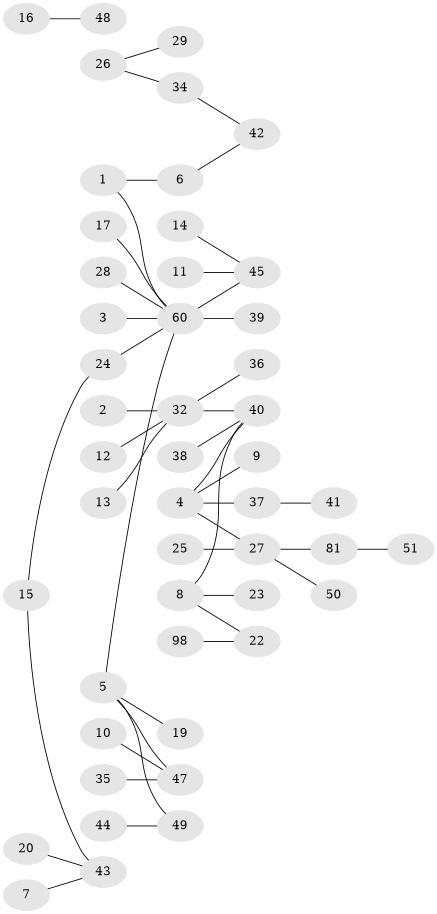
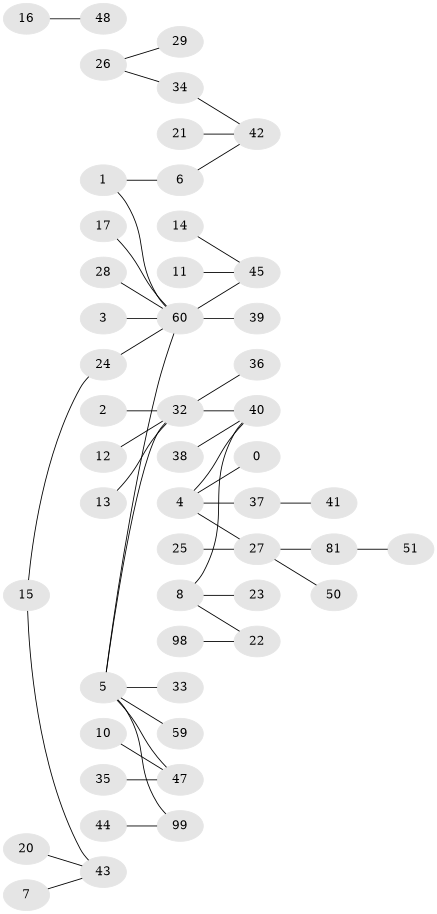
node "21": added
node "9": label "9" -> "0"
edge "32" -- "5": added
node "33": added
node "19": label "19" -> "59"
node "49": label "49" -> "99"
